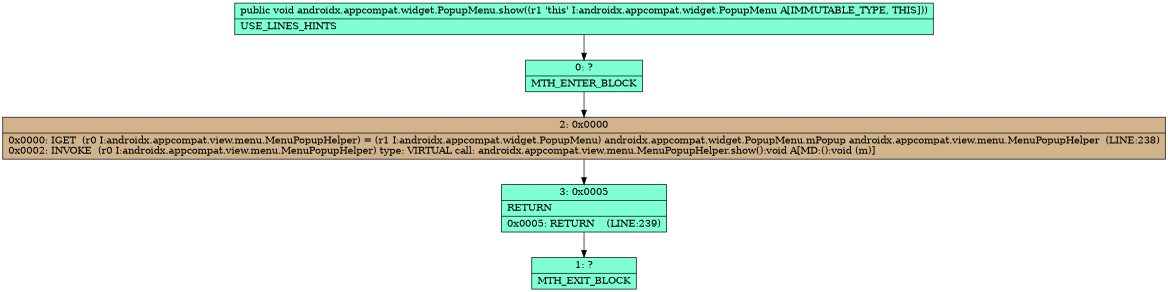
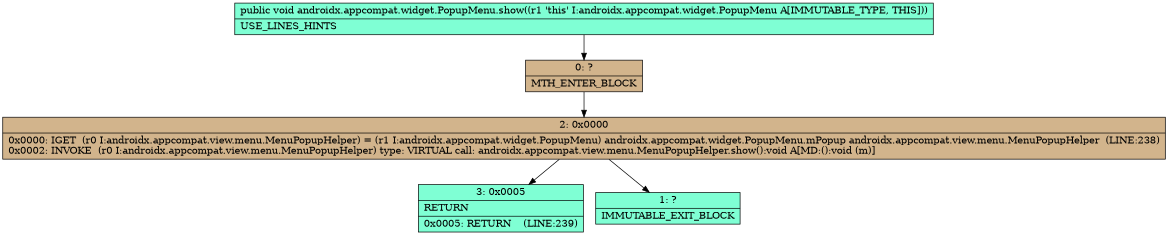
node "0: ?": fillcolor aquamarine -> tan
edge "3: 0x0005" -> "1: ?": now "2: 0x0000" -> "1: ?"
node "1: ?": text "MTH_EXIT_BLOCK" -> "IMMUTABLE_EXIT_BLOCK"
